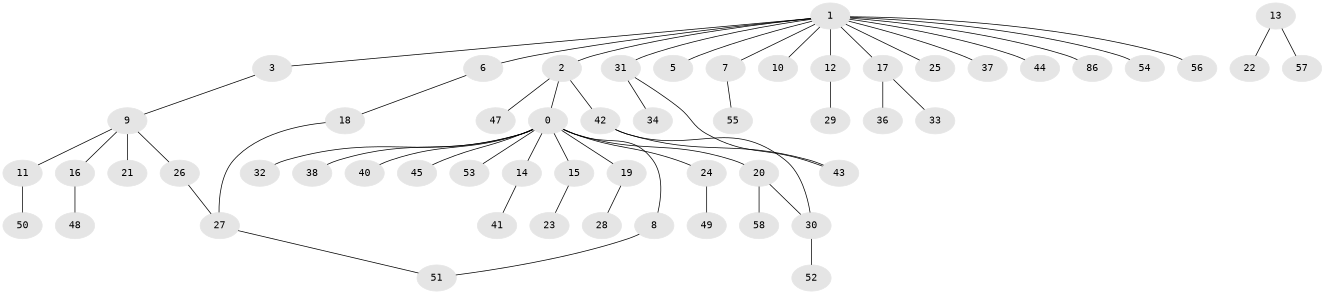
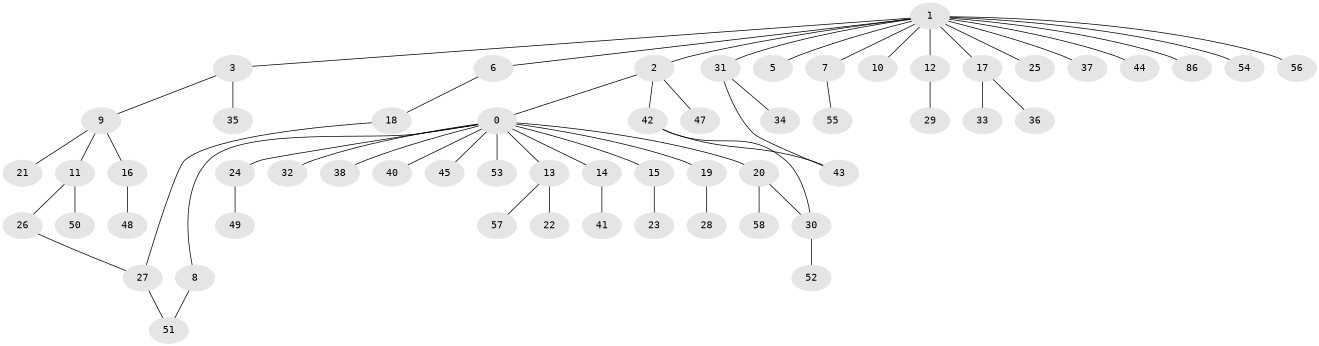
node "35": added
edge "9" -- "26": now "11" -- "26"
edge "0" -- "13": added
